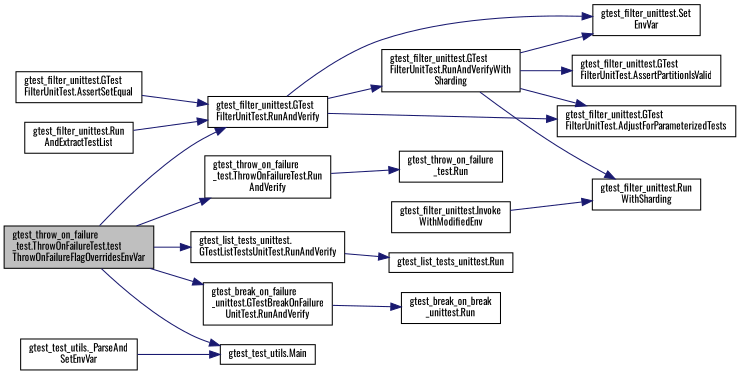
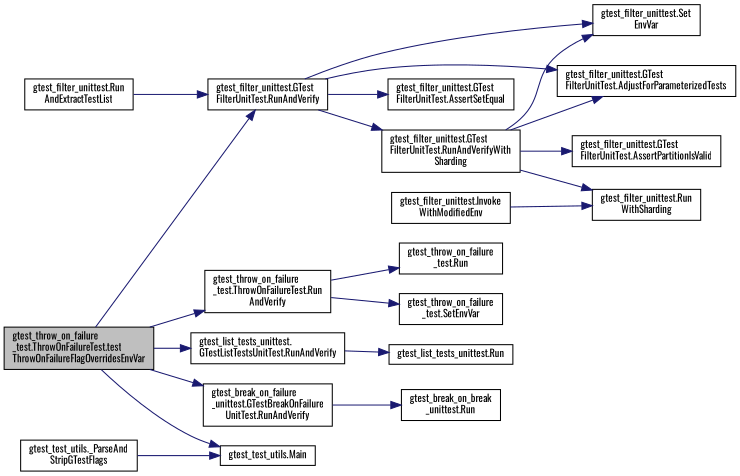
edge "gtest_filter_unittest.GTest FilterUnitTest.AssertSetEqual" -> "gtest_filter_unittest.GTest FilterUnitTest.RunAndVerify": reversed
node "gtest_throw_on_failure _test.SetEnvVar": added
node "gtest_test_utils._ParseAnd SetEnvVar": label "gtest_test_utils._ParseAnd SetEnvVar" -> "gtest_test_utils._ParseAnd StripGTestFlags"
